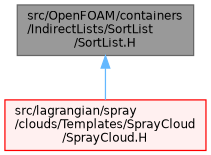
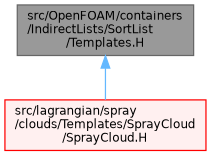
node "src/OpenFOAM/containers /IndirectLists/SortList /SortList.H": label "src/OpenFOAM/containers /IndirectLists/SortList /SortList.H" -> "src/OpenFOAM/containers /IndirectLists/SortList /Templates.H"
